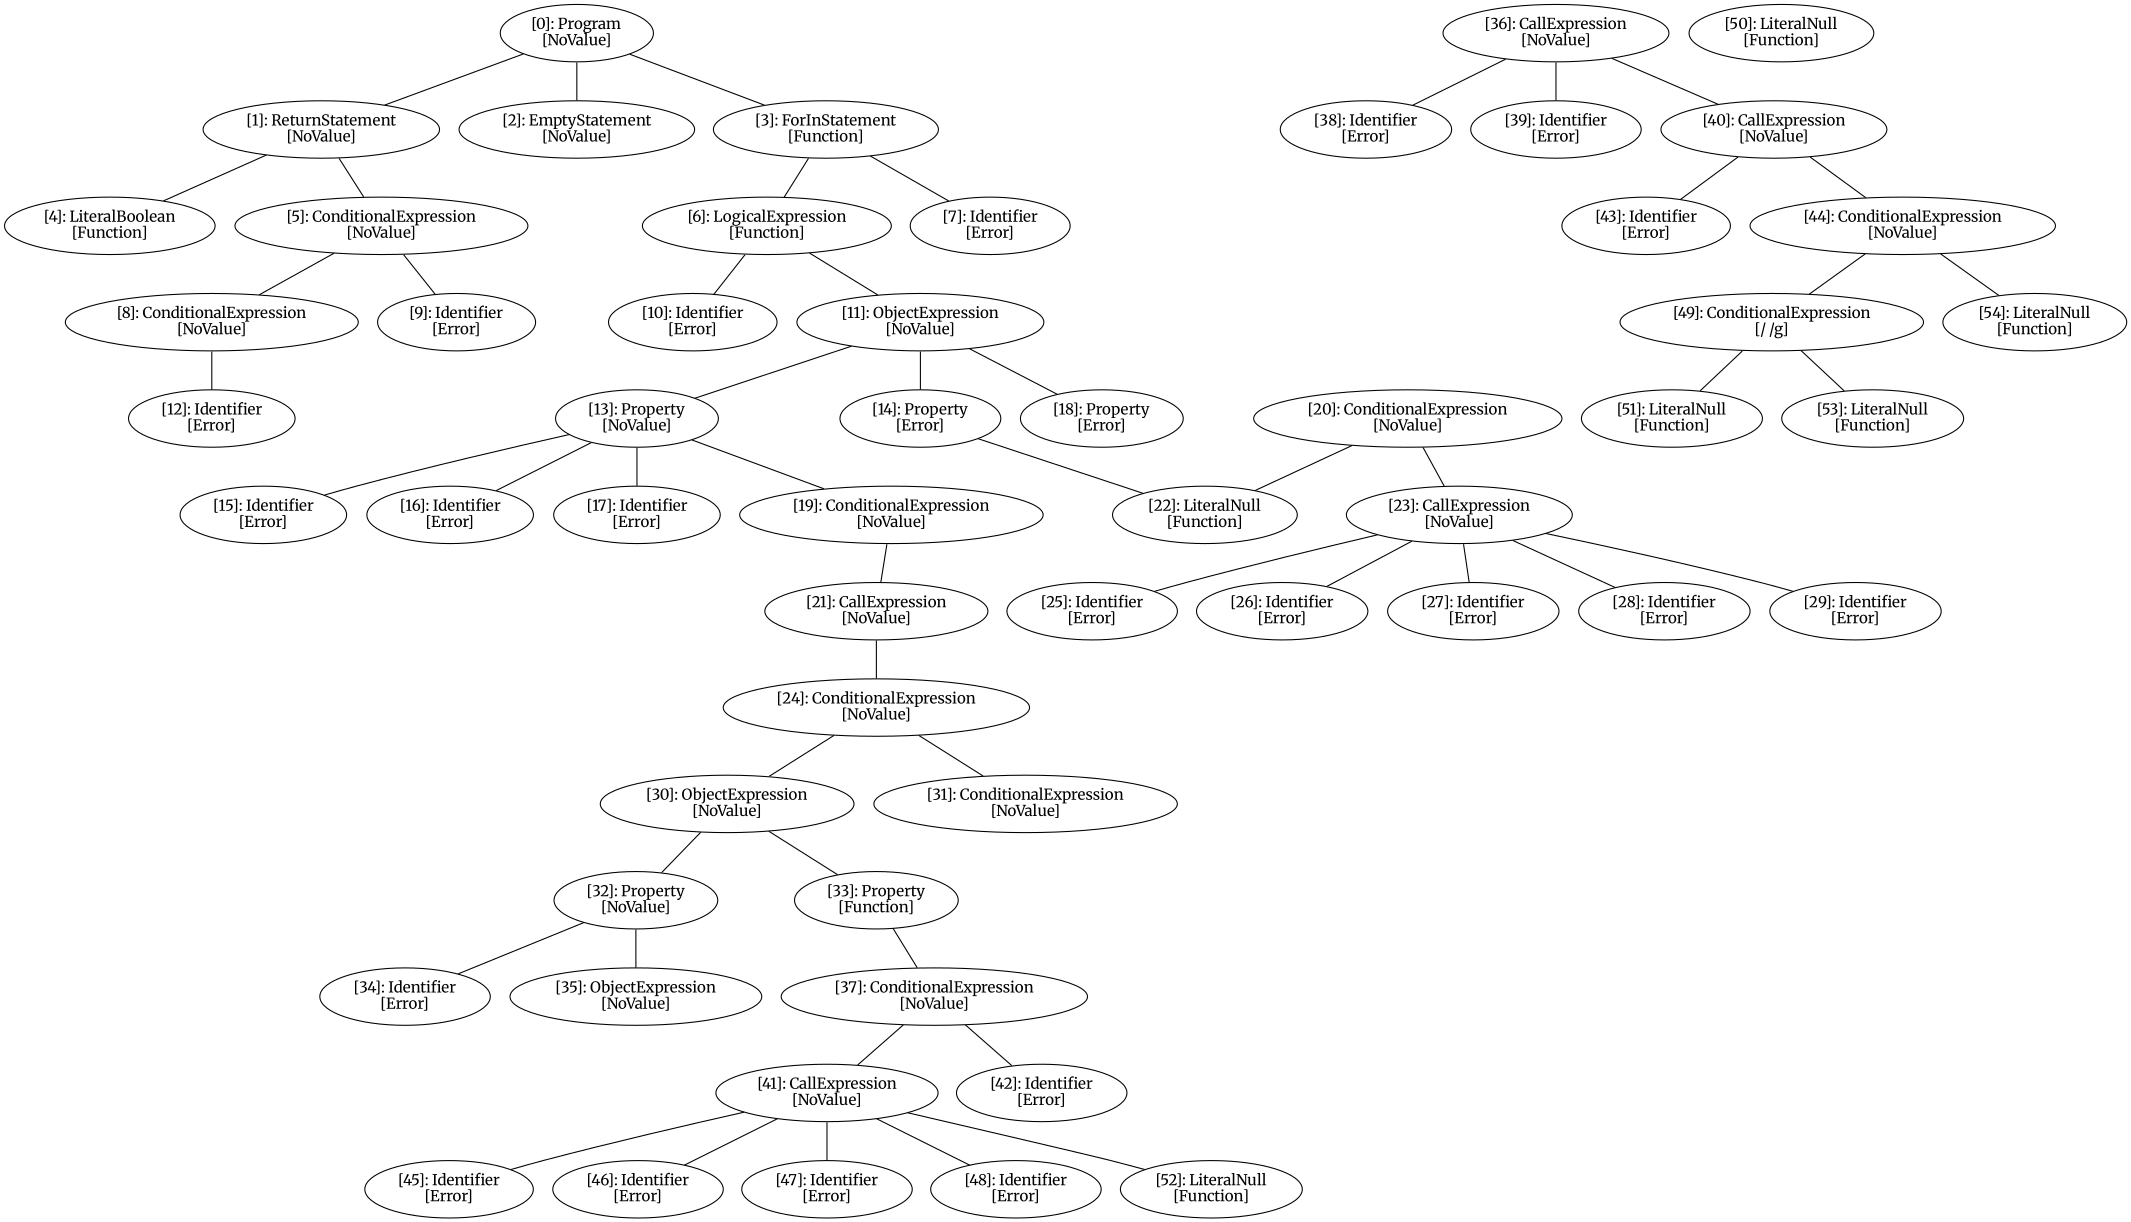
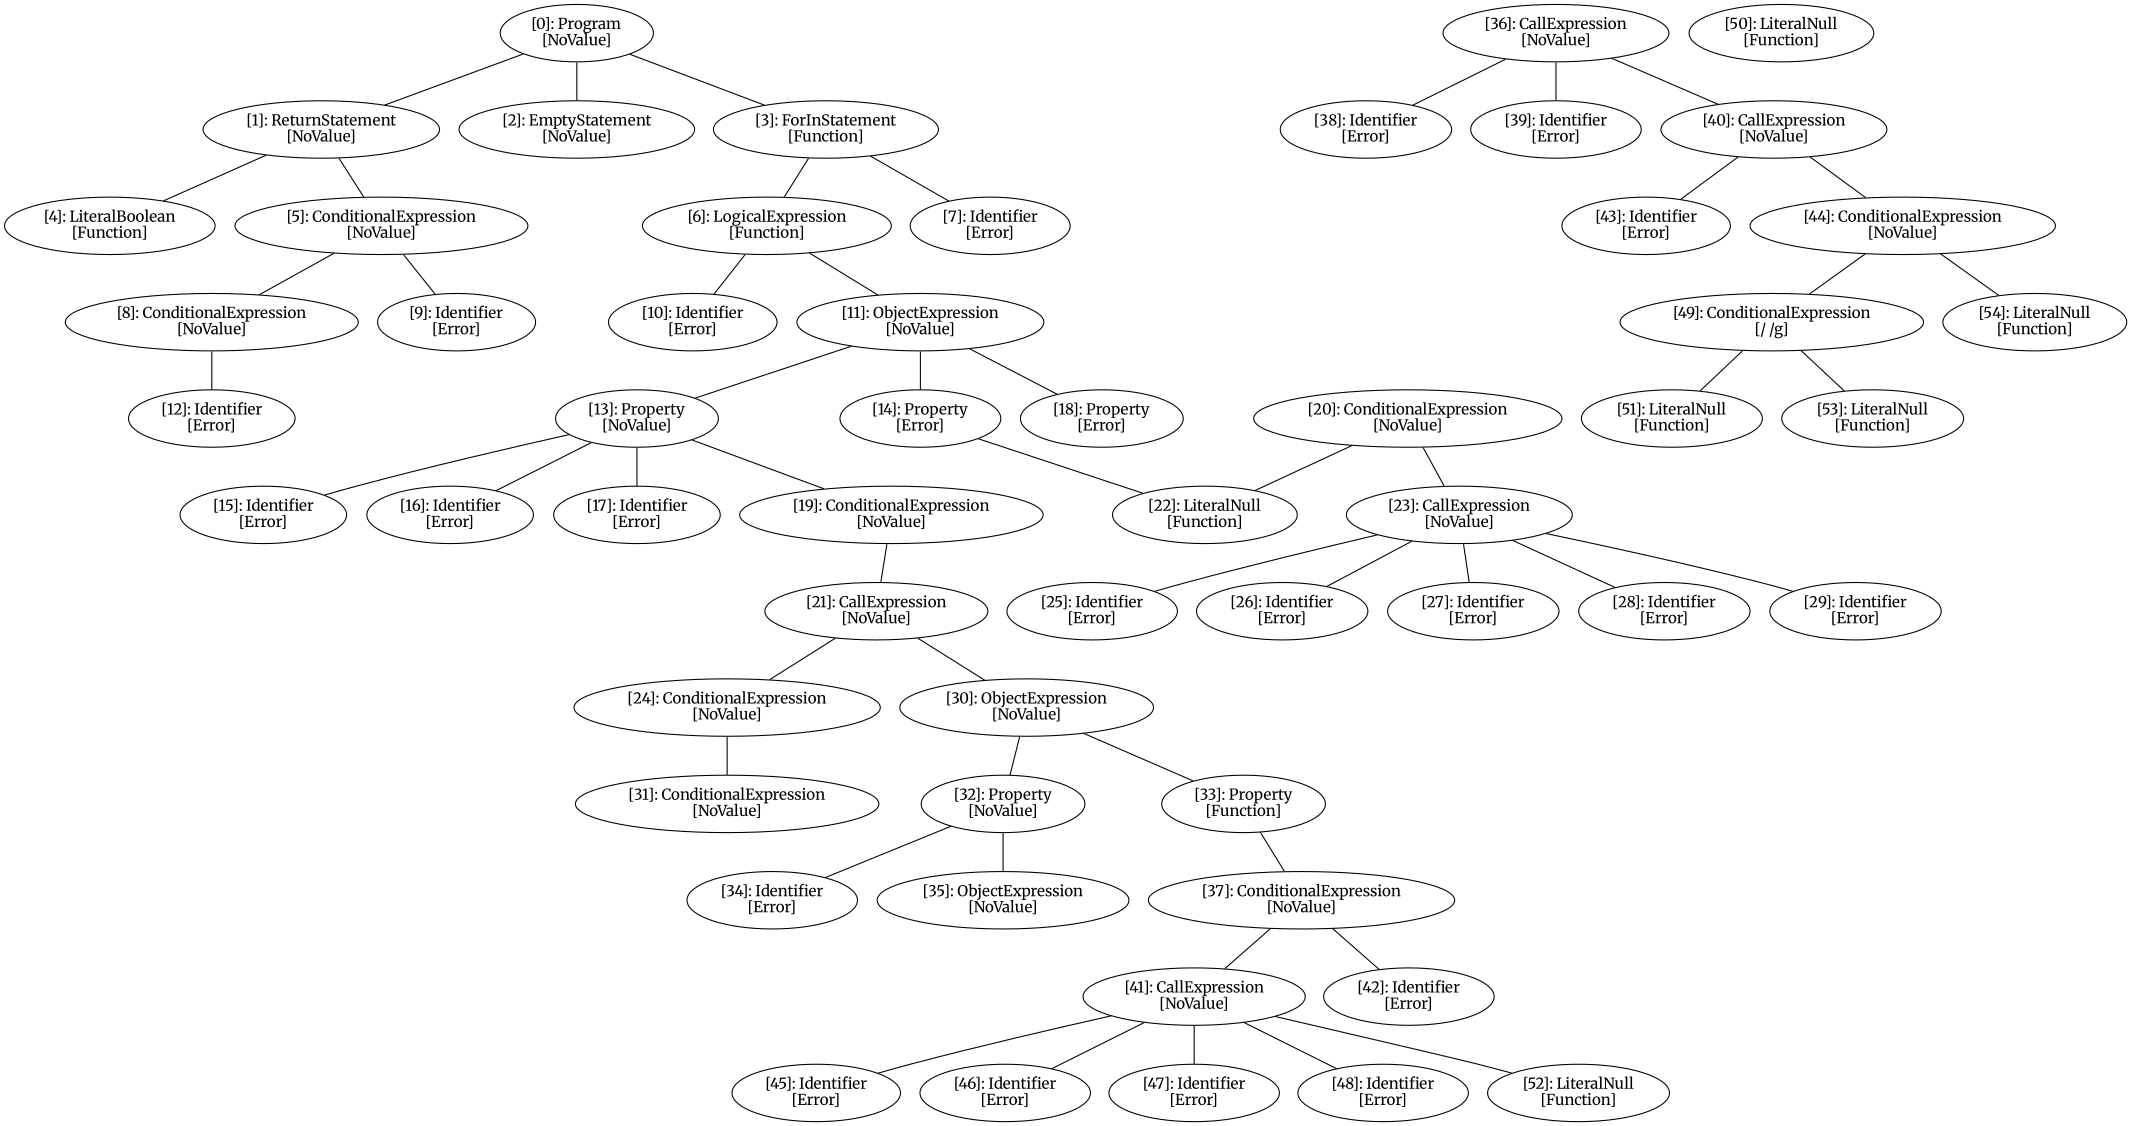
edge "[24]: ConditionalExpression [NoValue]" -- "[30]: ObjectExpression [NoValue]": now "[21]: CallExpression [NoValue]" -- "[30]: ObjectExpression [NoValue]"
